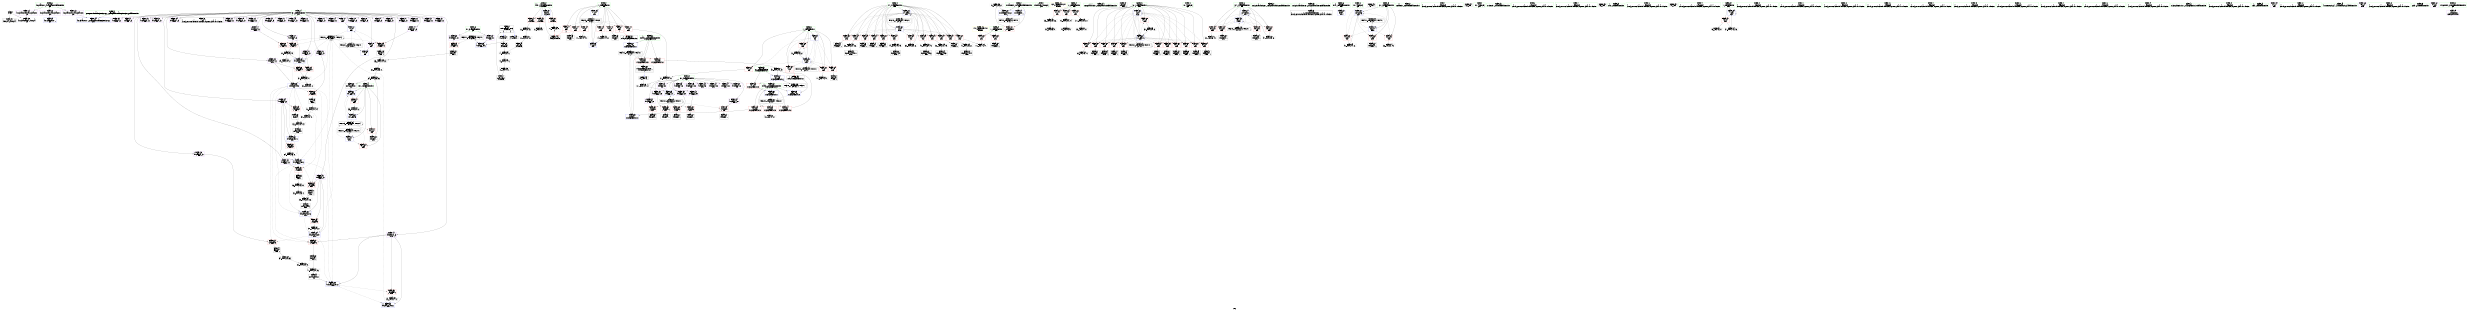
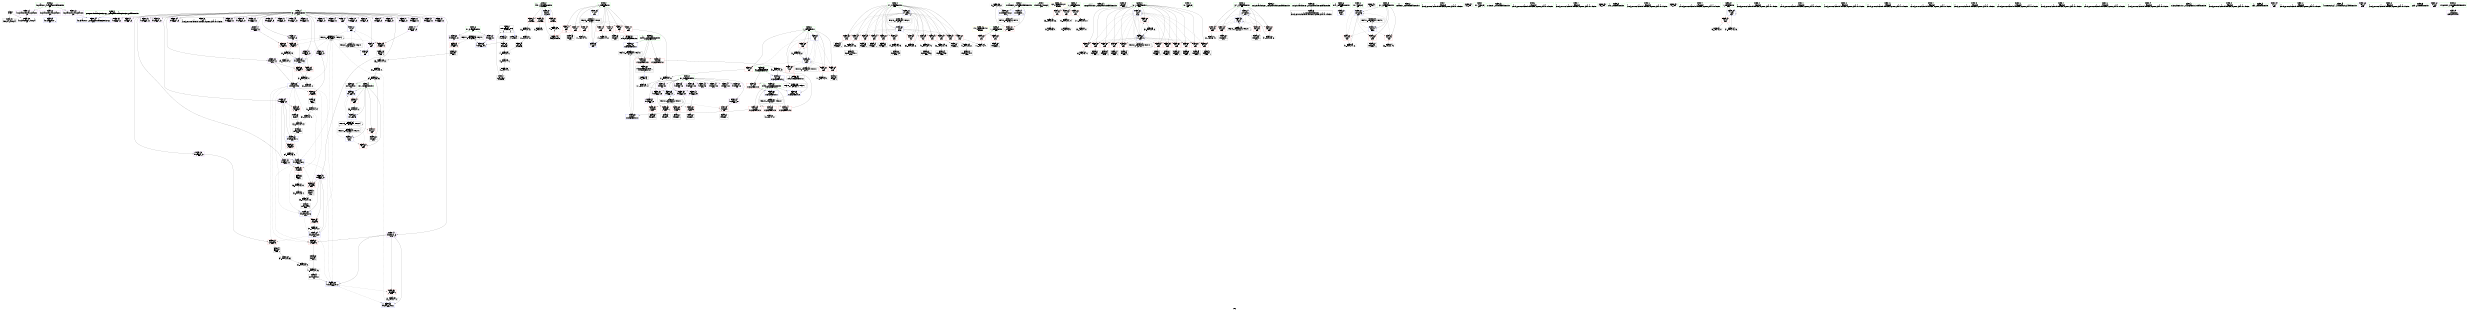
node "NodeID: 276": text "main" -> "pts"
